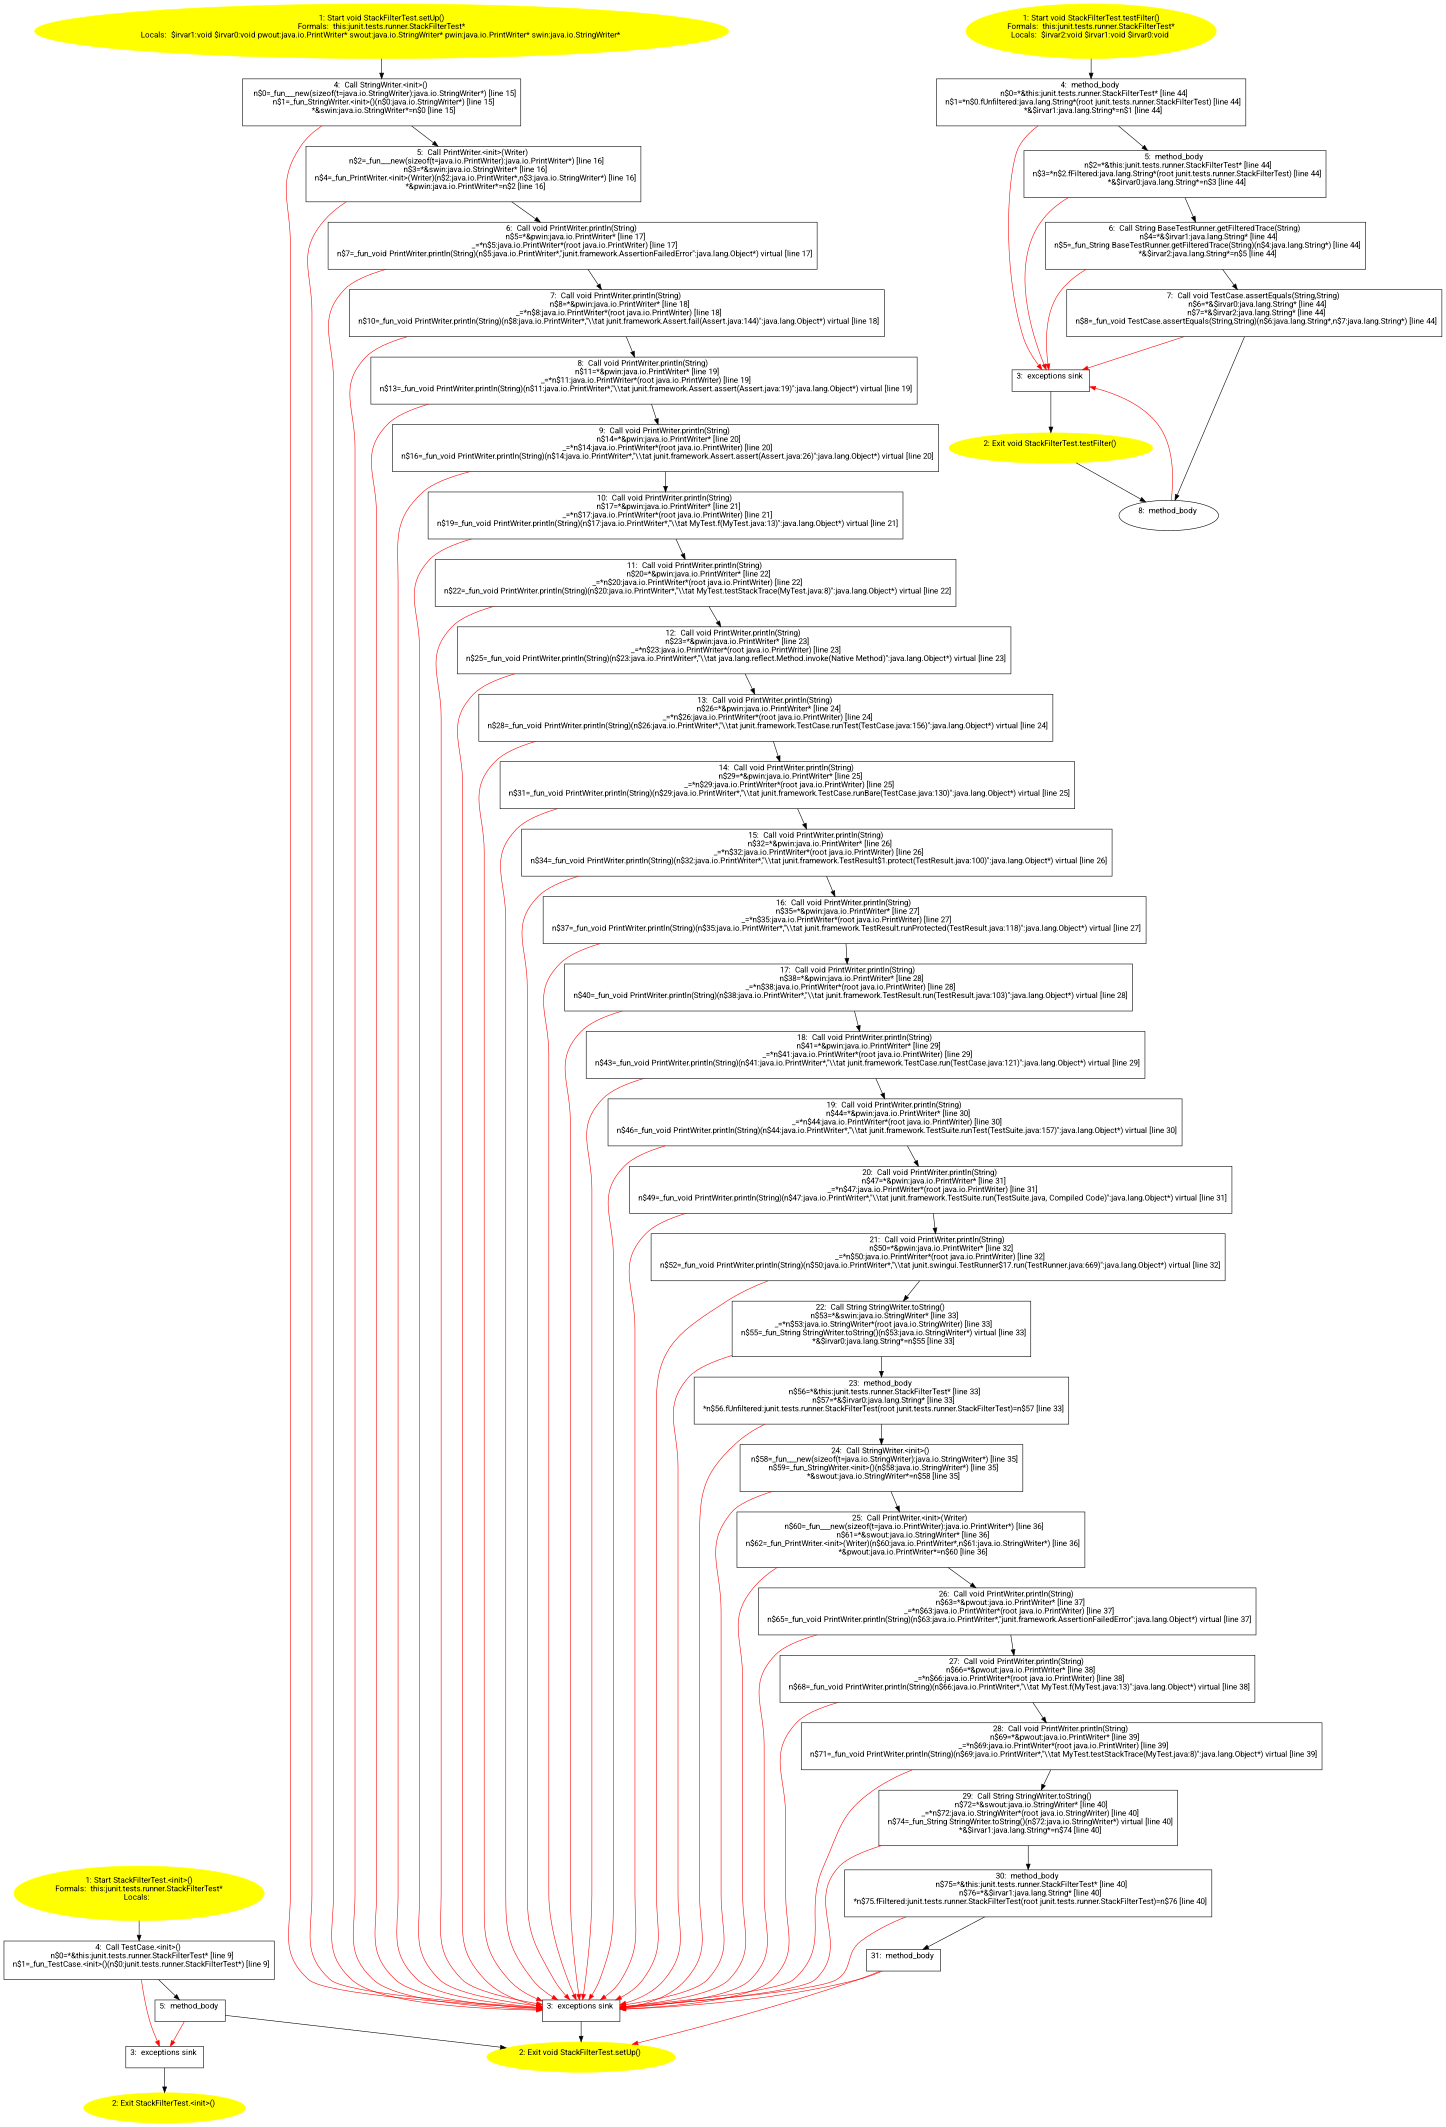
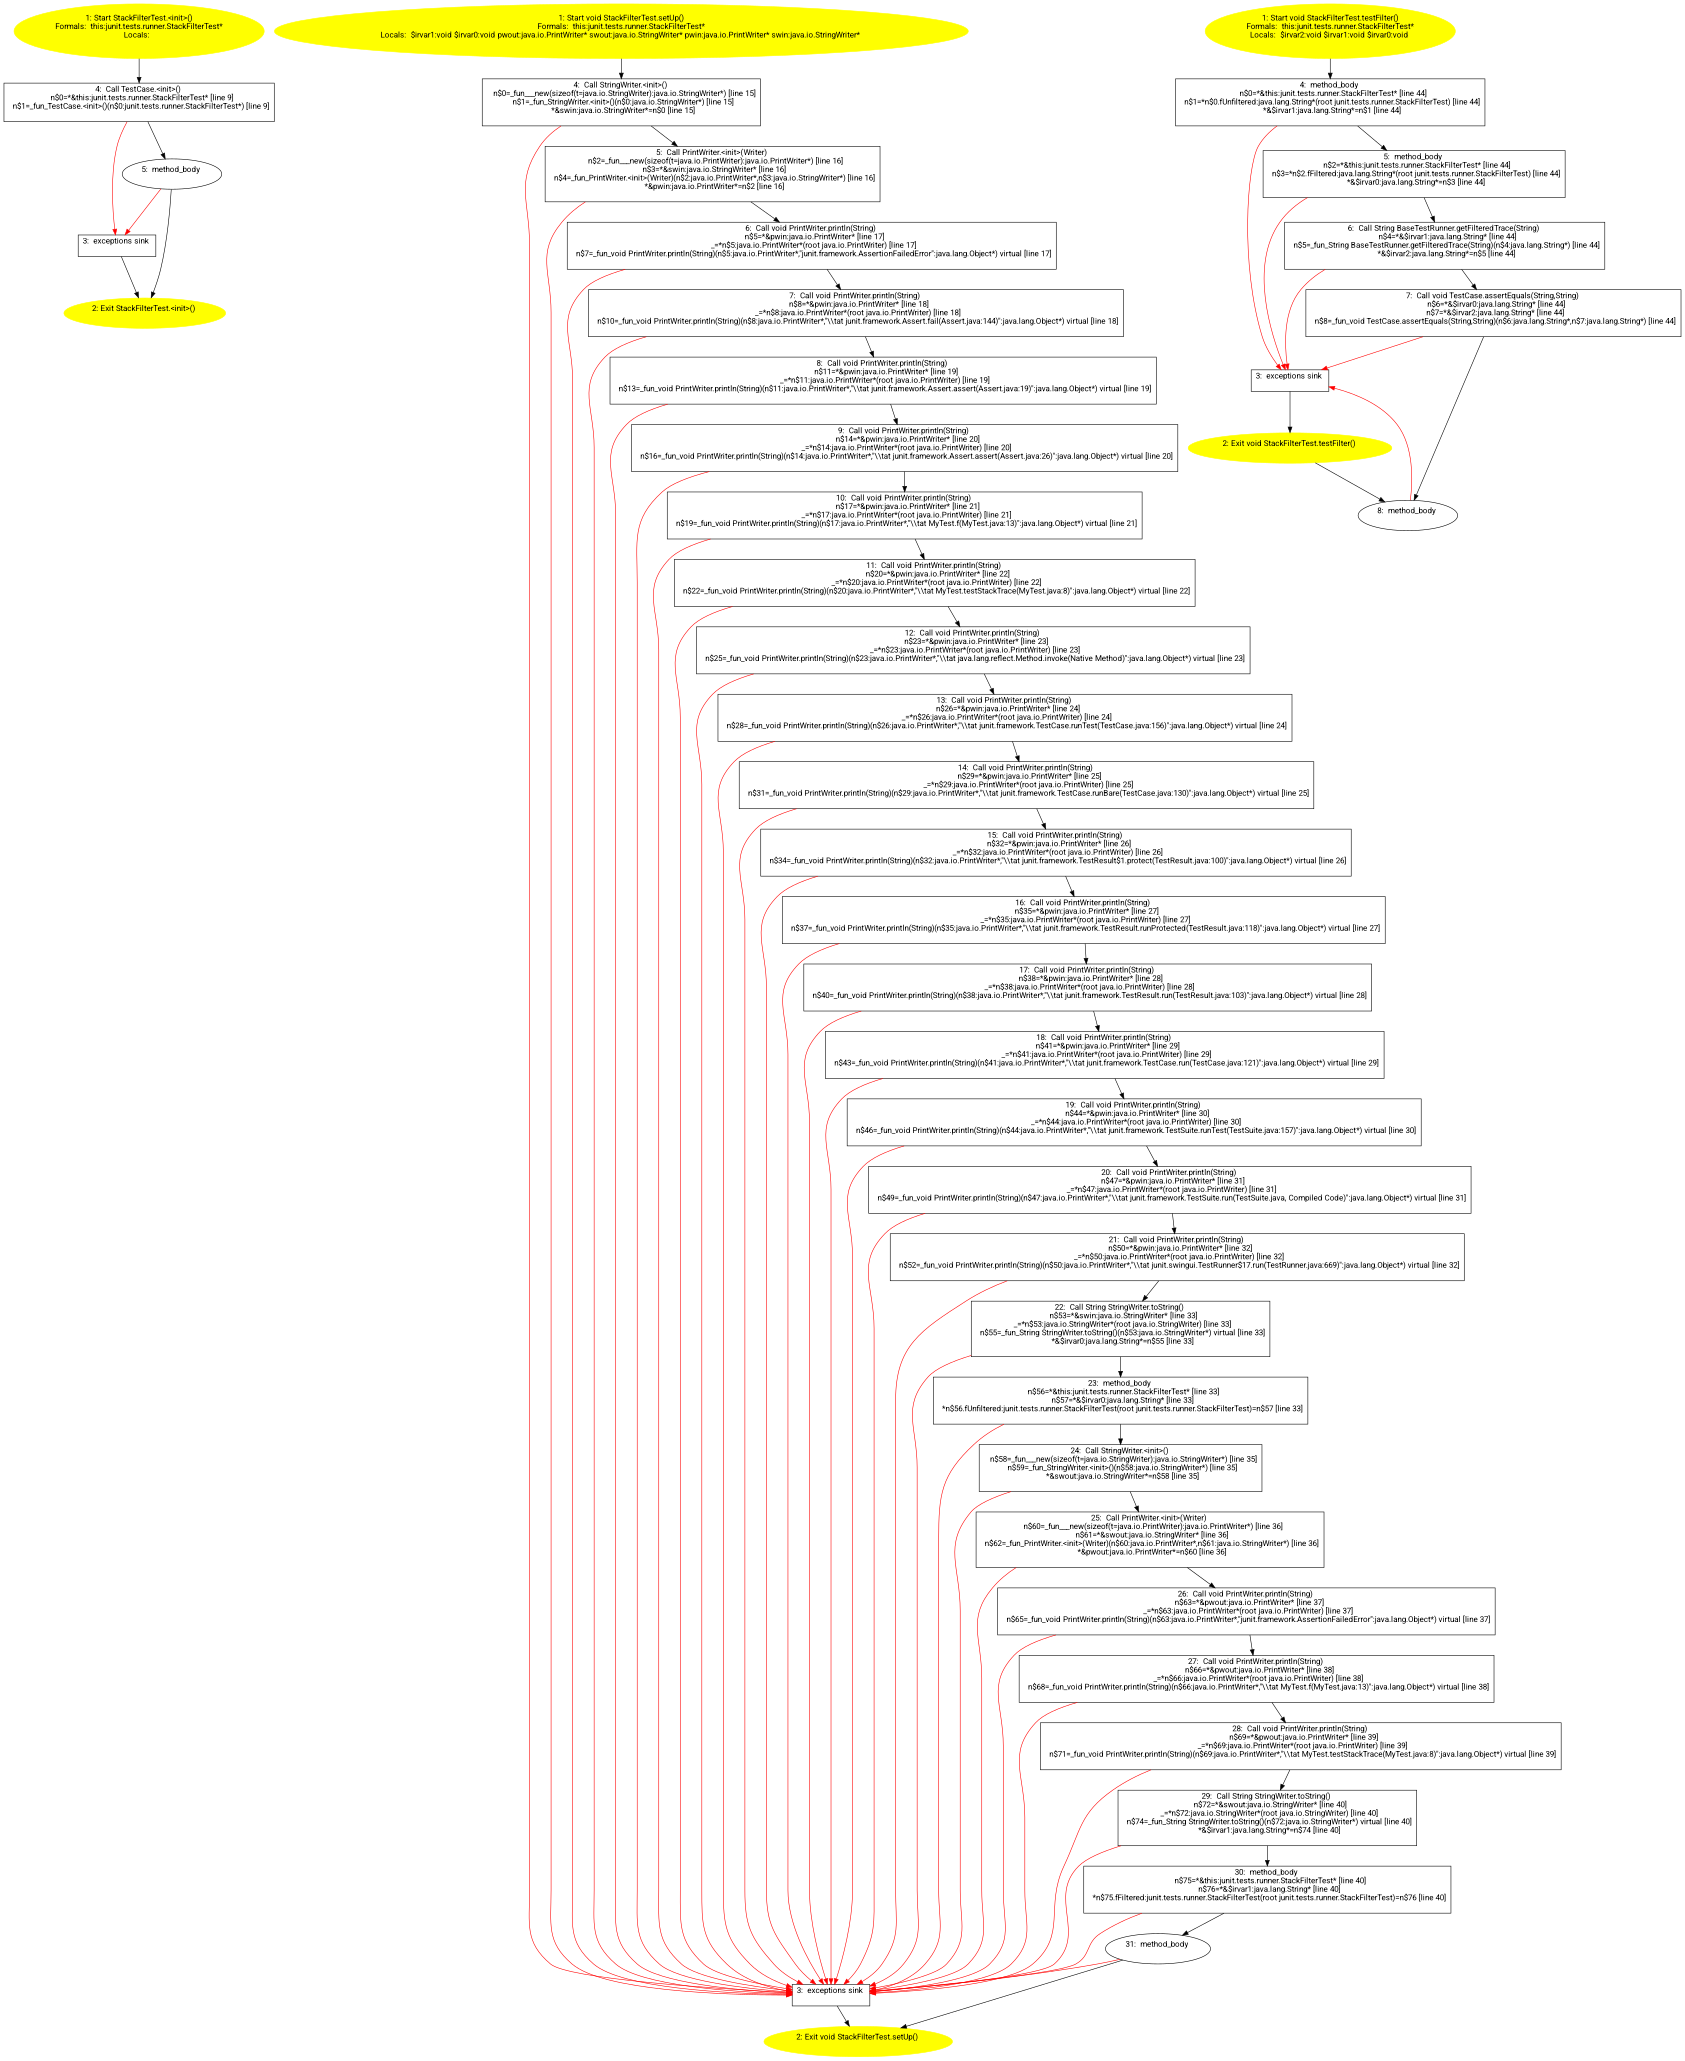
node "31:  method_body": shape box -> ellipse
edge "31:  method_body" -> "2: Exit void StackFilterTest.setUp()": color red -> black
node "5:  method_body": shape box -> ellipse
edge "5:  method_body" -> "2: Exit void StackFilterTest.setUp()": now "5:  method_body" -> "2: Exit StackFilterTest.<init>()"
